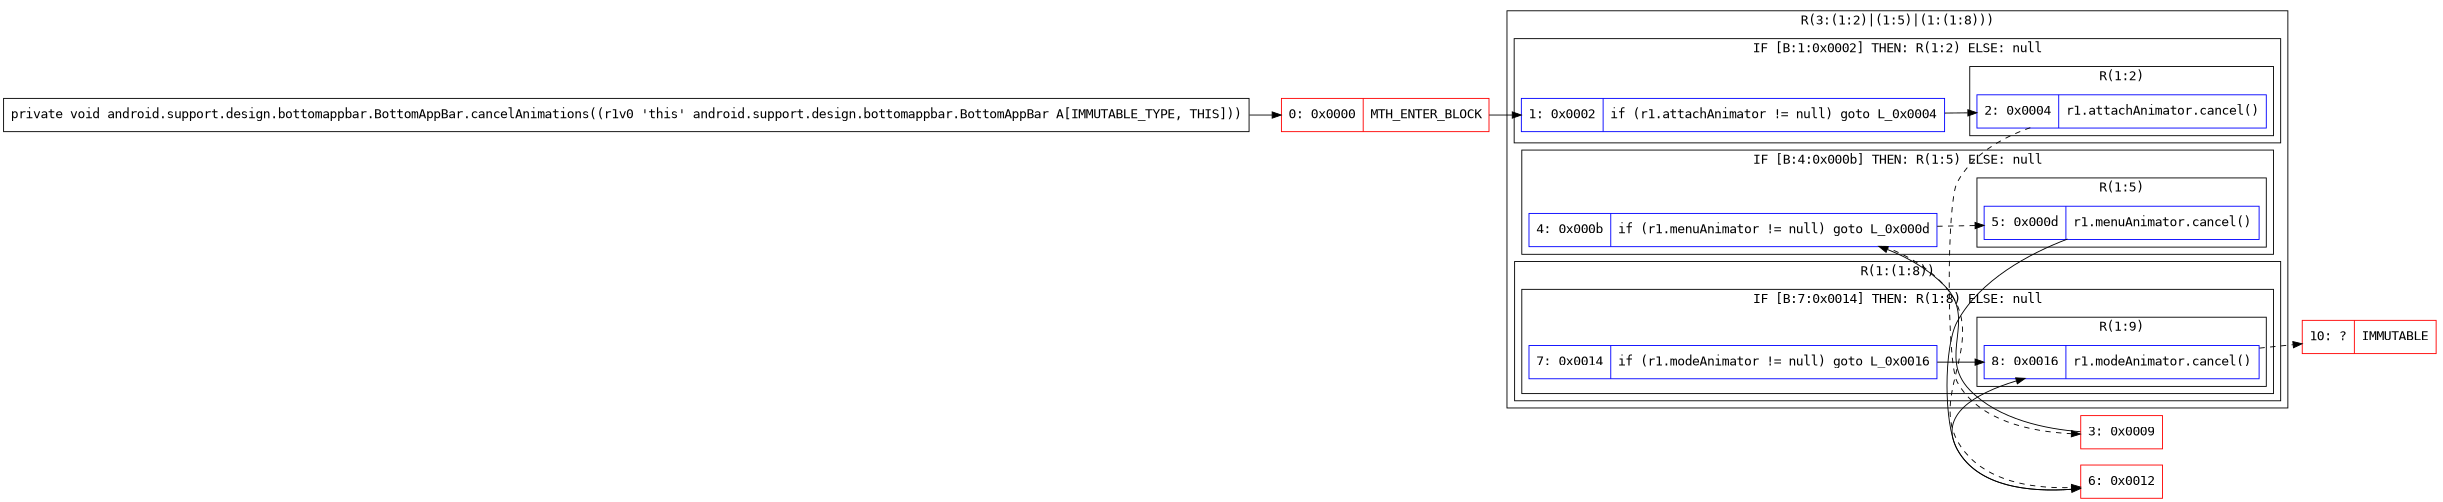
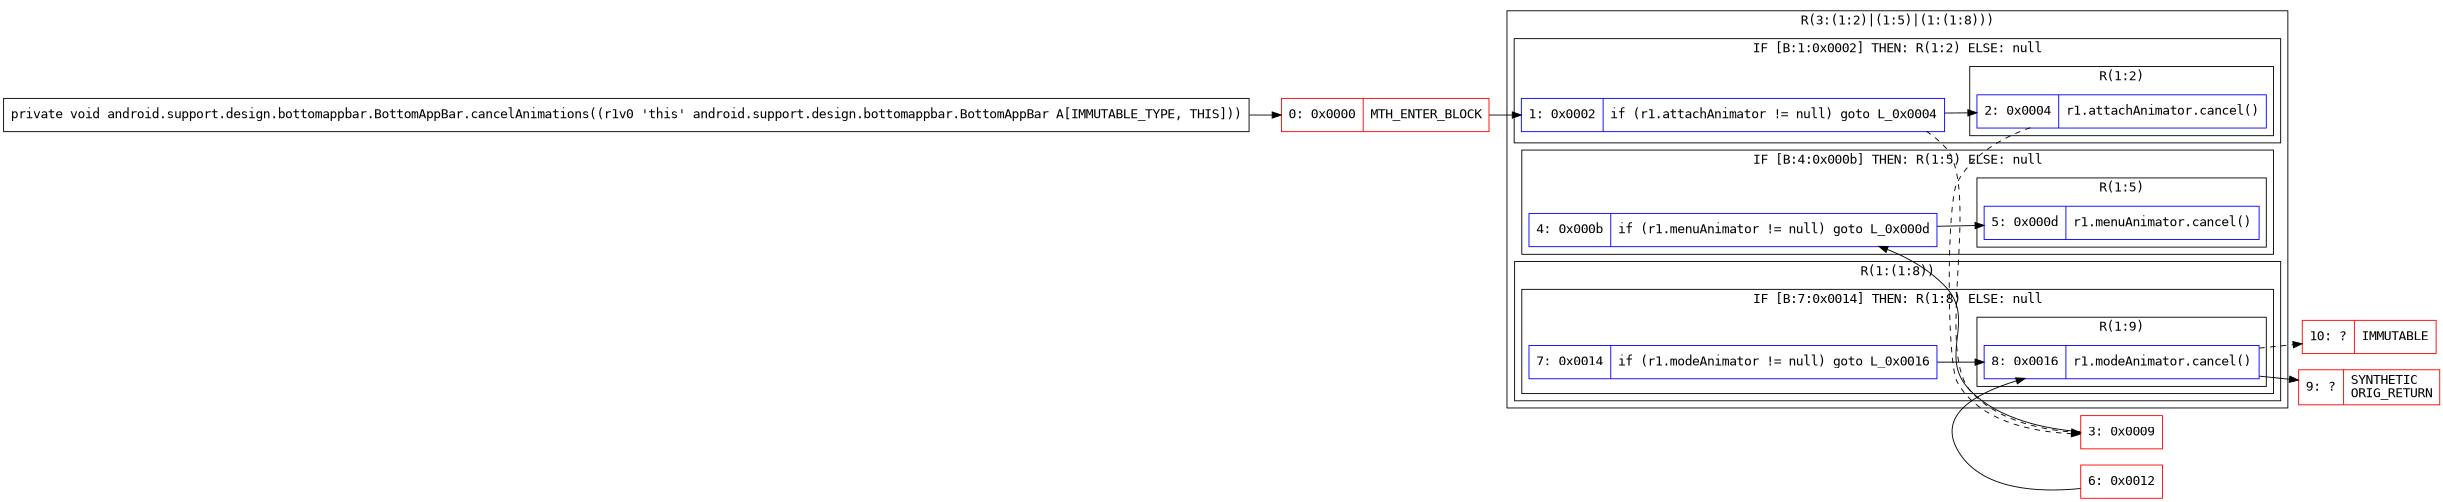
edge "4: 0x000b" -> "5: 0x000d": style dashed -> solid
edge "1: 0x0002" -> "3: 0x0009": added
edge "5: 0x000d" -> "6: 0x0012": removed
node "9: ?": added
edge "4: 0x000b" -> "6: 0x0012": removed
